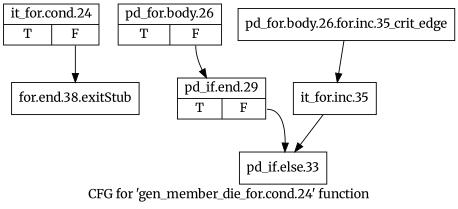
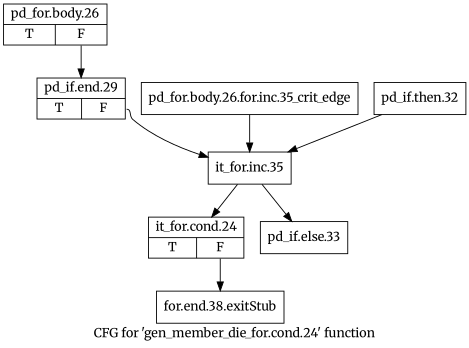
node "pd_if.then.32": added
edge "pd_if.end.29" -> "pd_if.else.33": now "pd_if.end.29" -> "it_for.inc.35"
edge "it_for.inc.35" -> "it_for.cond.24": added
